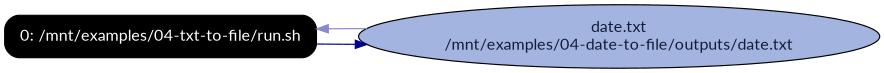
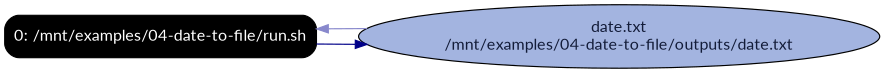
node "0: /mnt/examples/04-txt-to-file/run.sh": label "0: /mnt/examples/04-txt-to-file/run.sh" -> "0: /mnt/examples/04-date-to-file/run.sh"
